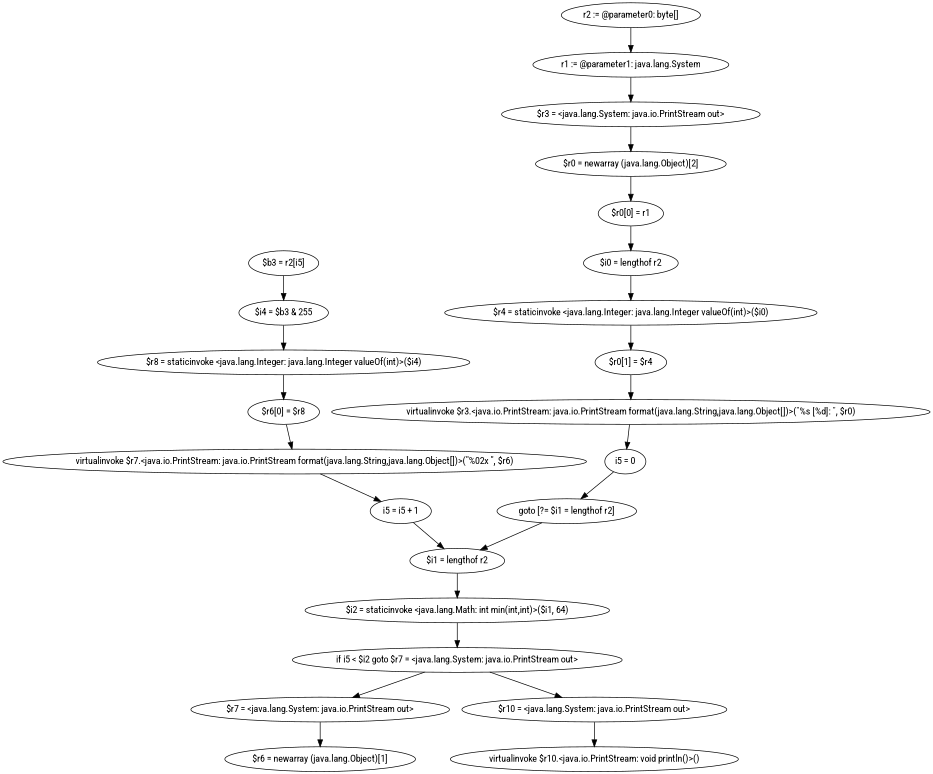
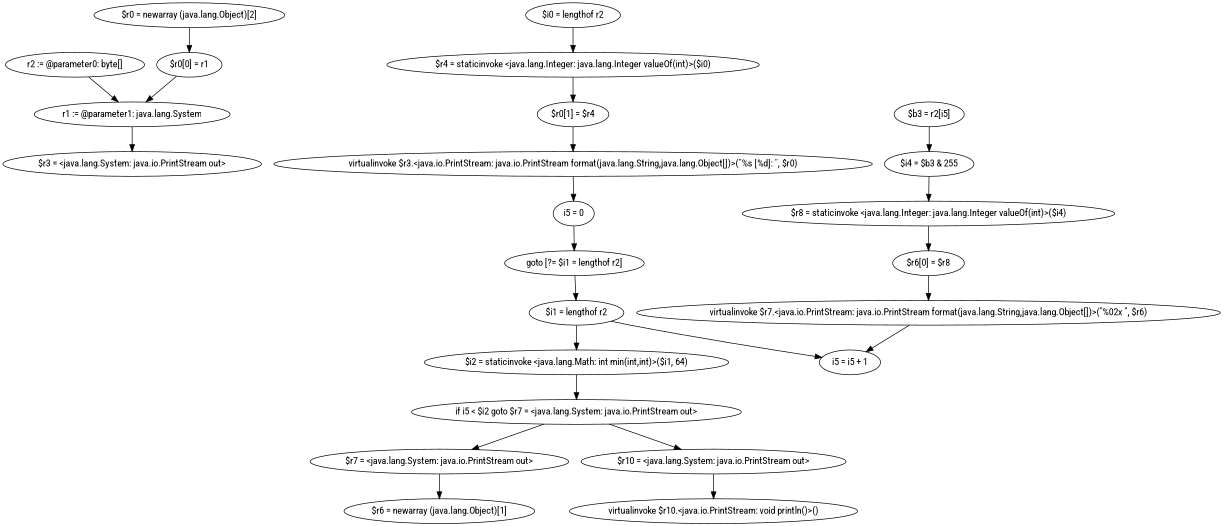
edge "$r3 = <java.lang.System: java.io.PrintStream out>" -> "$r0 = newarray (java.lang.Object)[2]": removed
edge "$r0[0] = r1" -> "$i0 = lengthof r2": now "$r0[0] = r1" -> "r1 := @parameter1: java.lang.System"
edge "i5 = i5 + 1" -> "$i1 = lengthof r2": reversed
